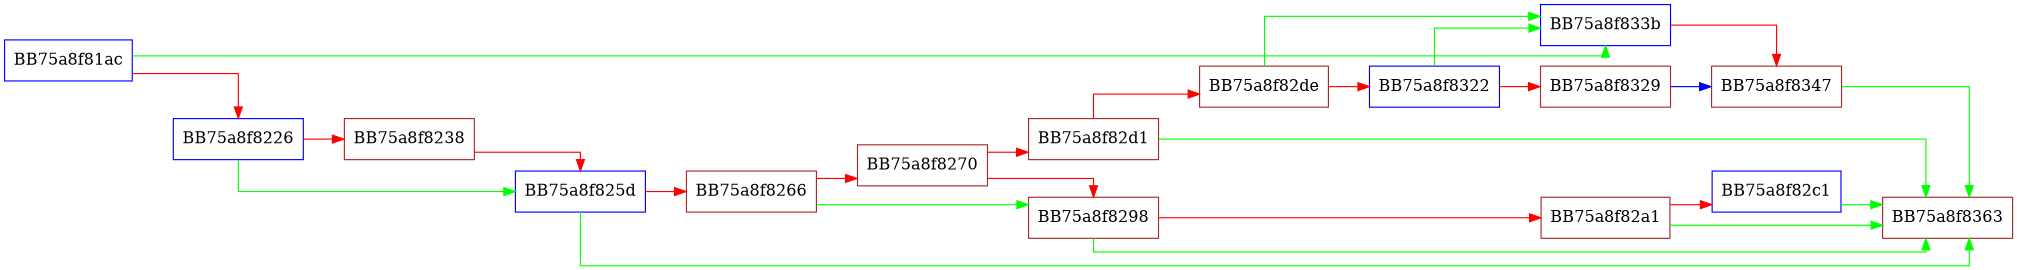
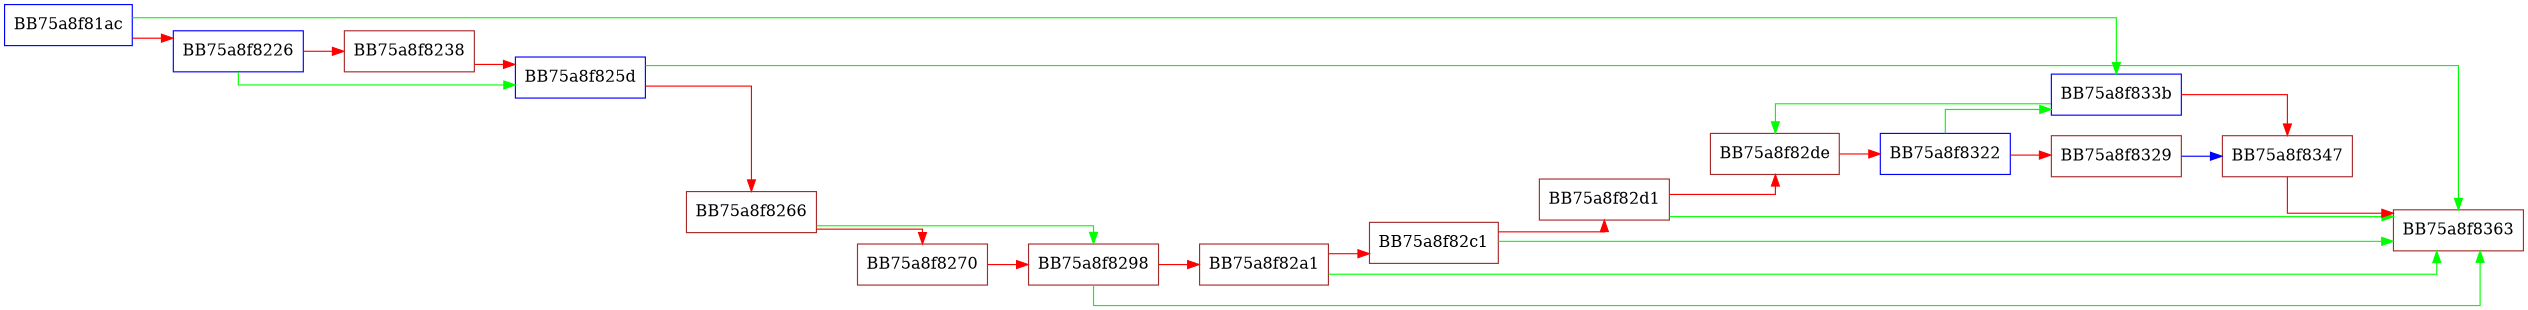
edge "BB75a8f82de" -> "BB75a8f833b": reversed
edge "BB75a8f8347" -> "BB75a8f8363": color green -> red
edge "BB75a8f8270" -> "BB75a8f82d1": now "BB75a8f82c1" -> "BB75a8f82d1"
node "BB75a8f82c1": color blue -> brown
